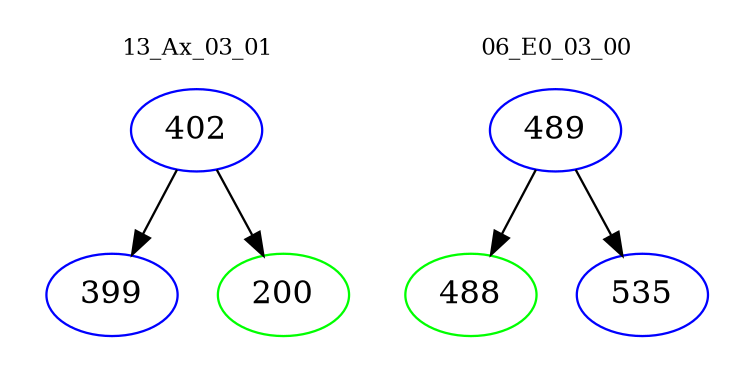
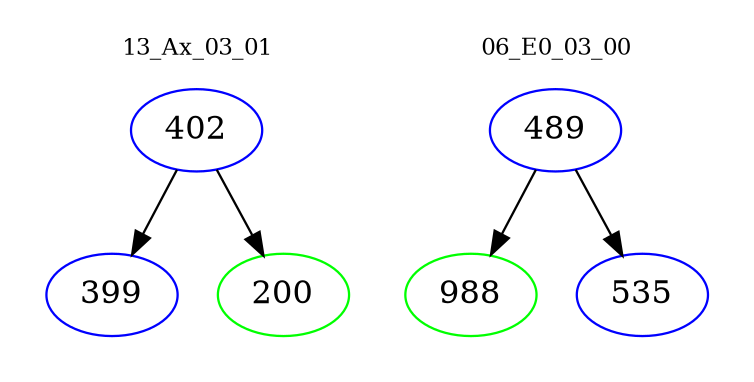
node "488": label "488" -> "988"
